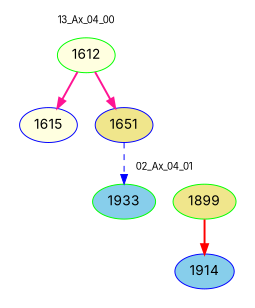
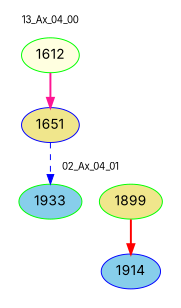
node "1615": removed
